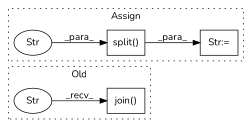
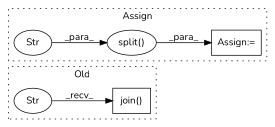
node "split()": shape box -> ellipse
node "Str:=": label "Str:=" -> "Assign:="
